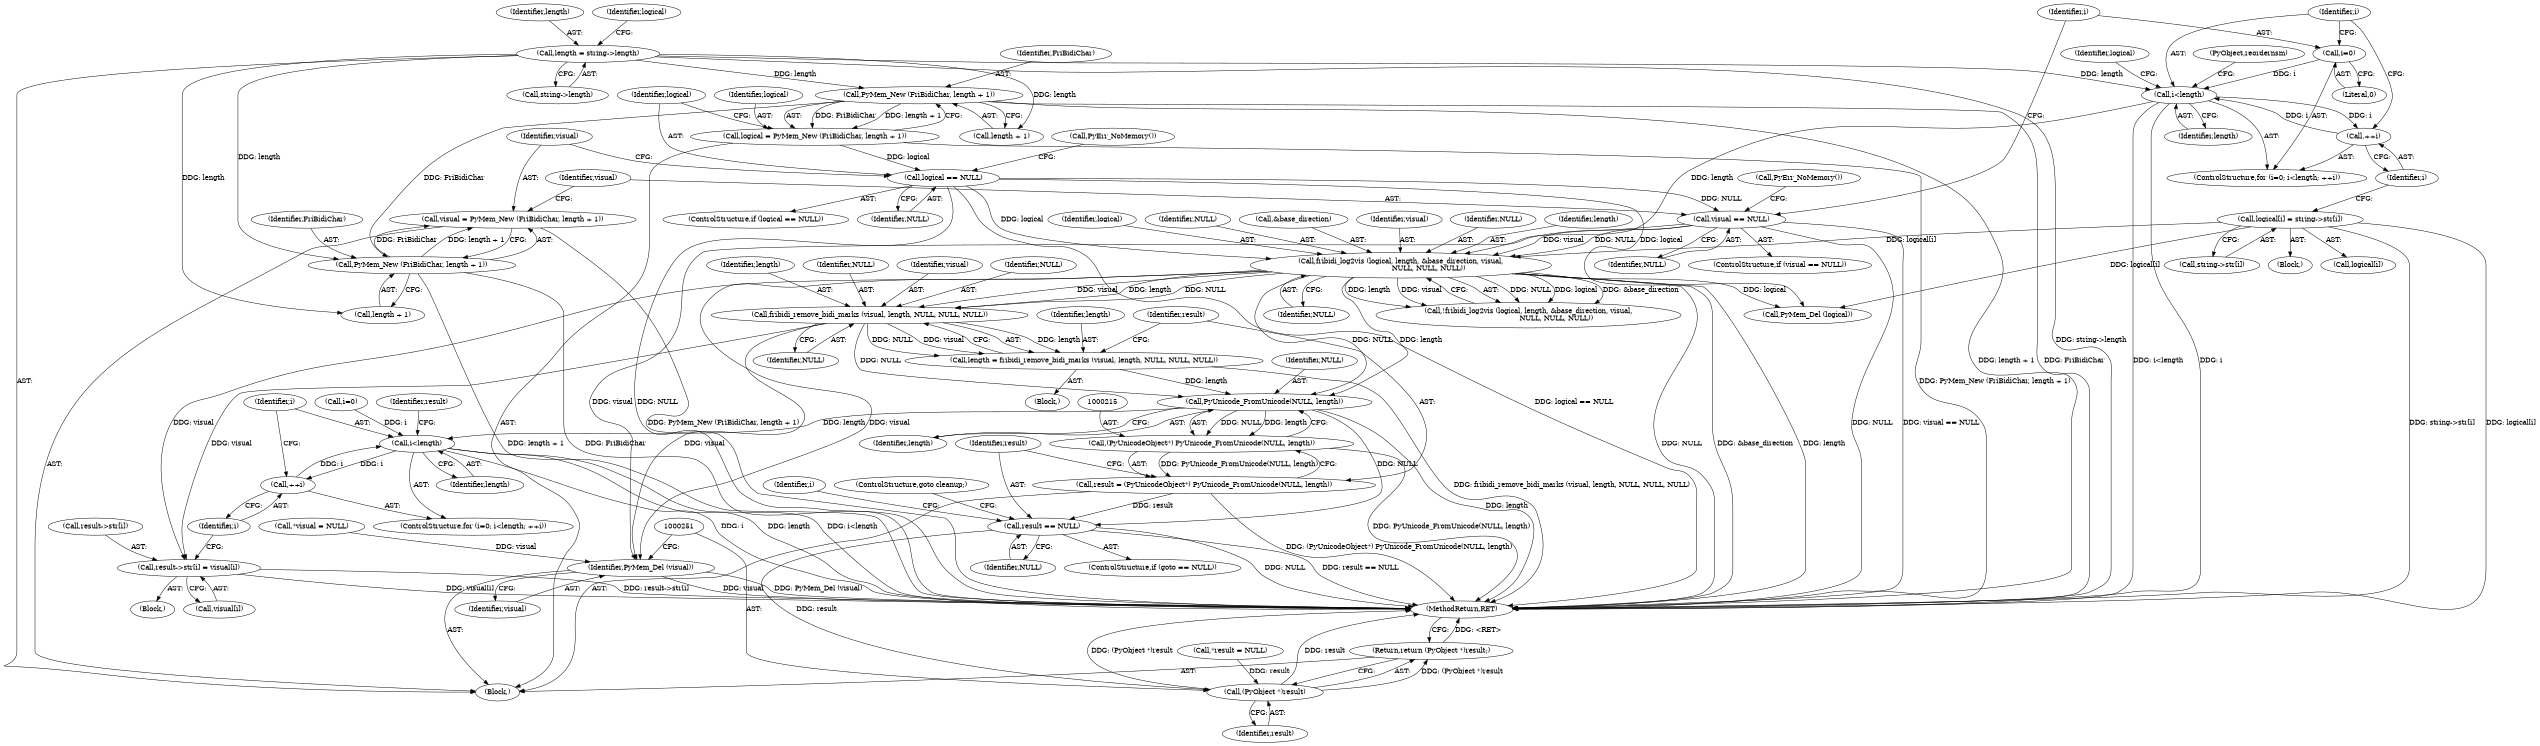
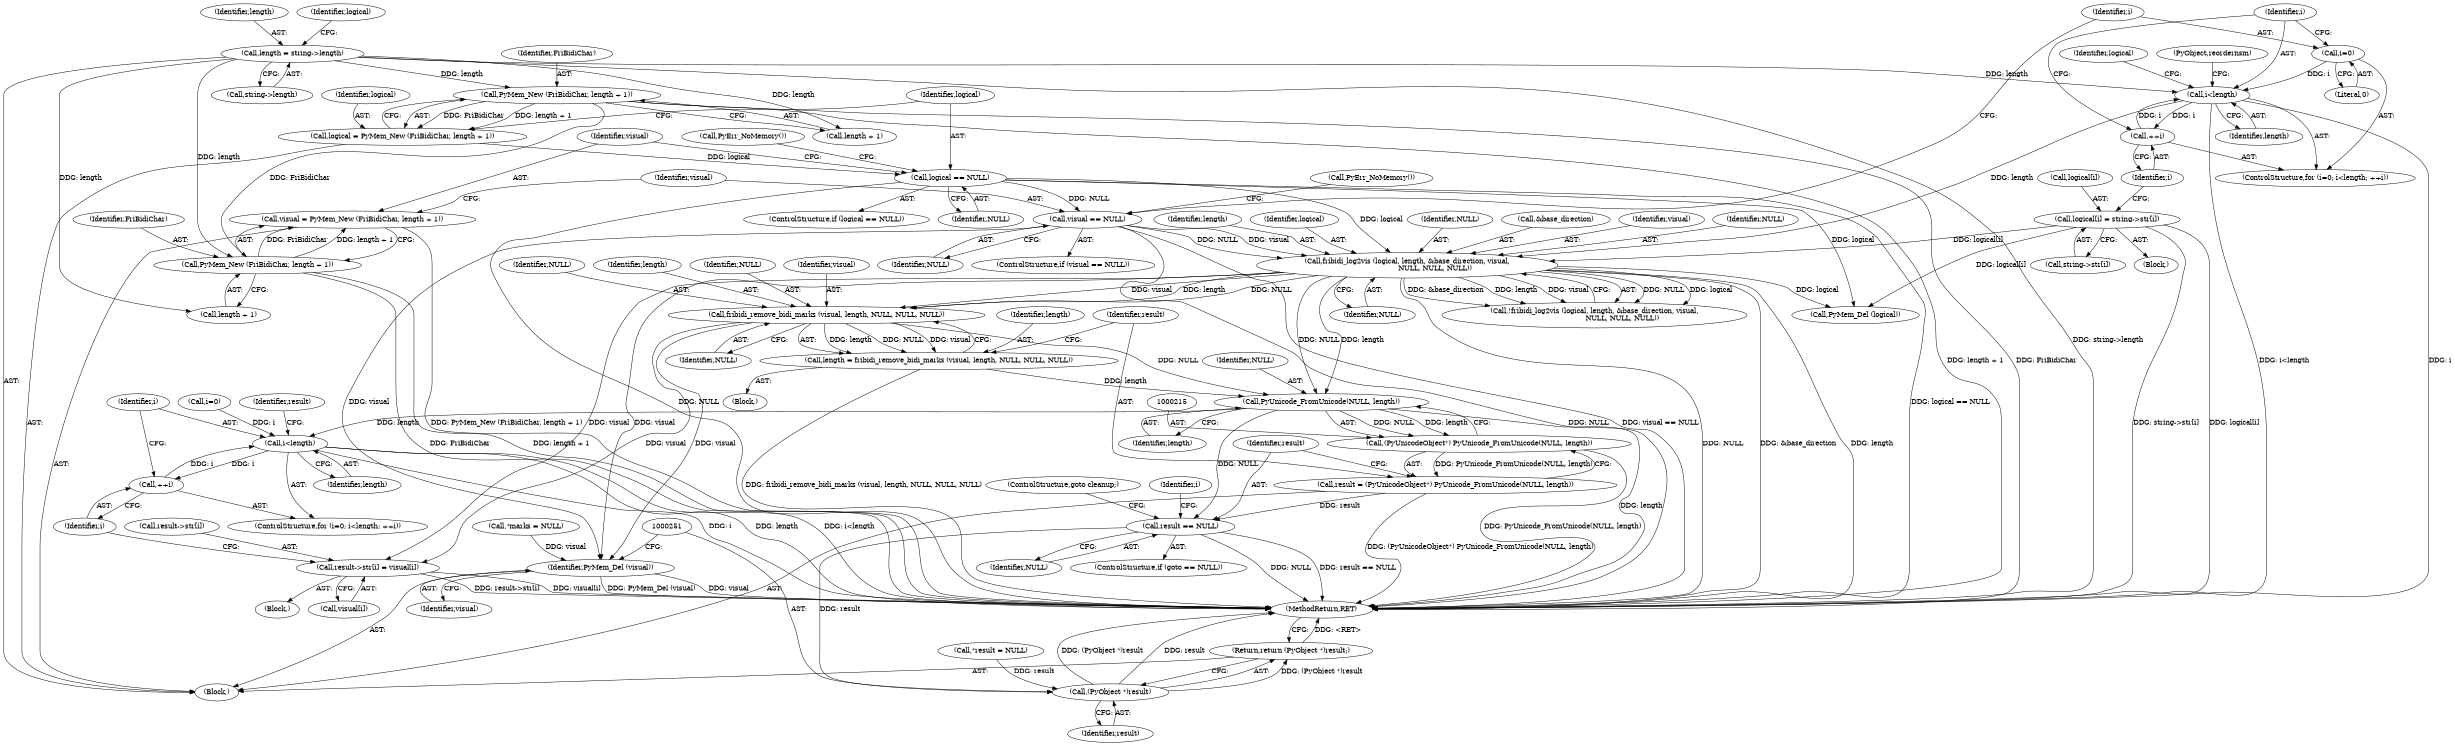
edge "(Call,logical = PyMem_New (FriBidiChar, length + 1))" -> "(MethodReturn,RET)": removed, label "DDG: PyMem_New (FriBidiChar, length + 1)"
edge "(Call,logical[i] = string->str[i])" -> "(Call,logical[i])": reversed
node "(Call,*visual = NULL)": label "(Call,*visual = NULL)" -> "(Call,*marks = NULL)"
